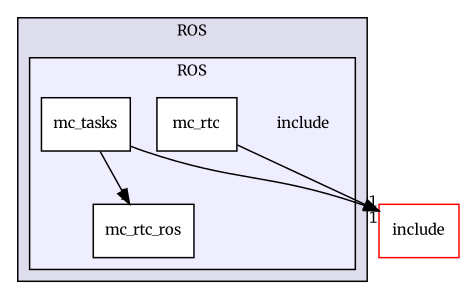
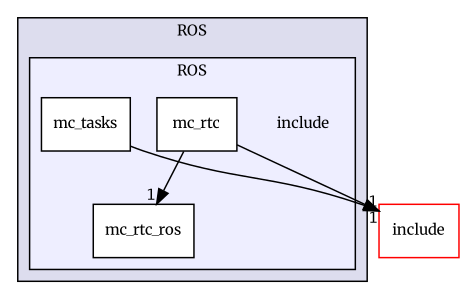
edge "mc_tasks" -> "mc_rtc_ros": now "mc_rtc" -> "mc_rtc_ros"
